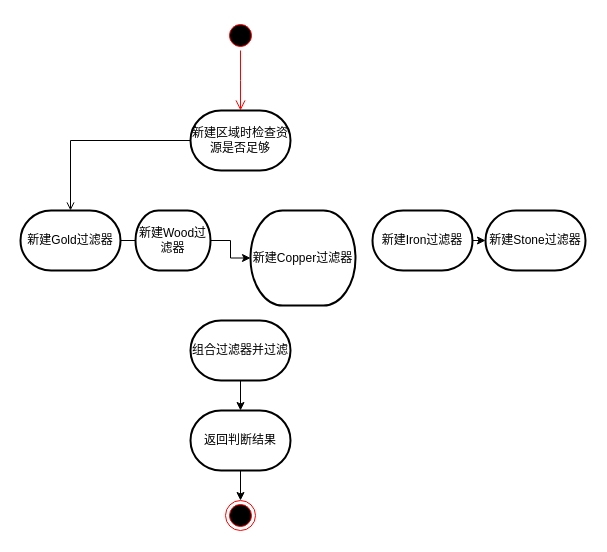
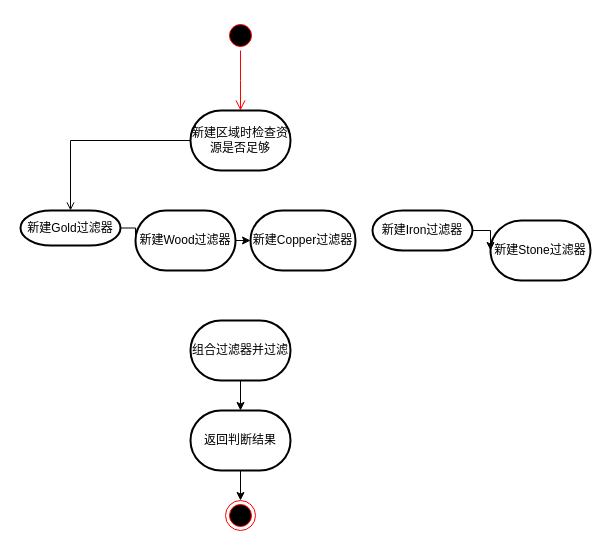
node "新建Gold过滤器": size 100x60 -> 100x35
node "新建Wood过滤器": size 75x60 -> 100x60
node "新建Iron过滤器": size 100x60 -> 100x40
node "新建Stone过滤器": moved (536, 241) -> (541, 251)
node "新建Copper过滤器": size 105x95 -> 105x60
